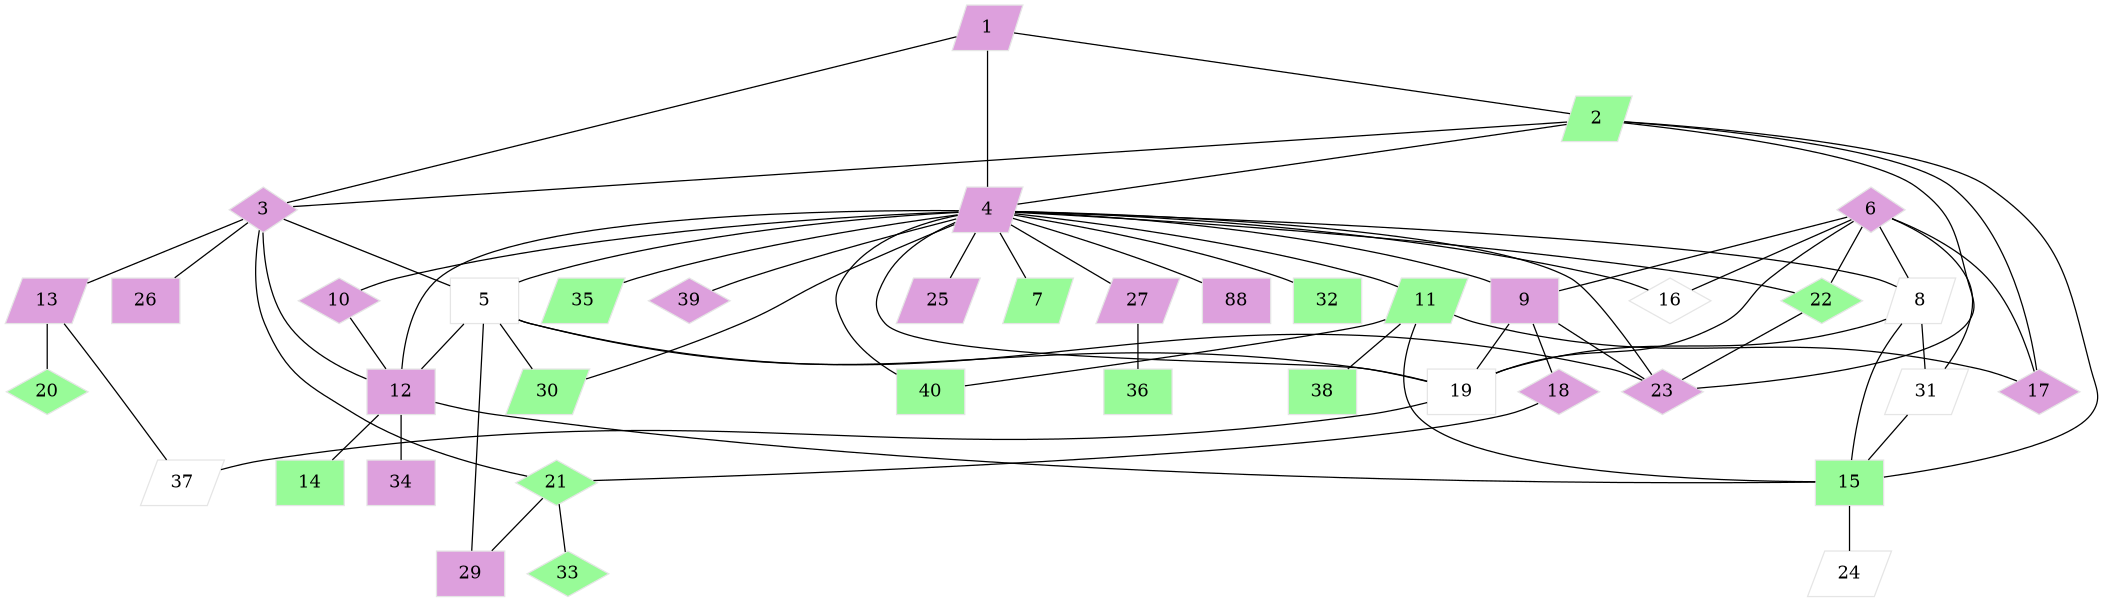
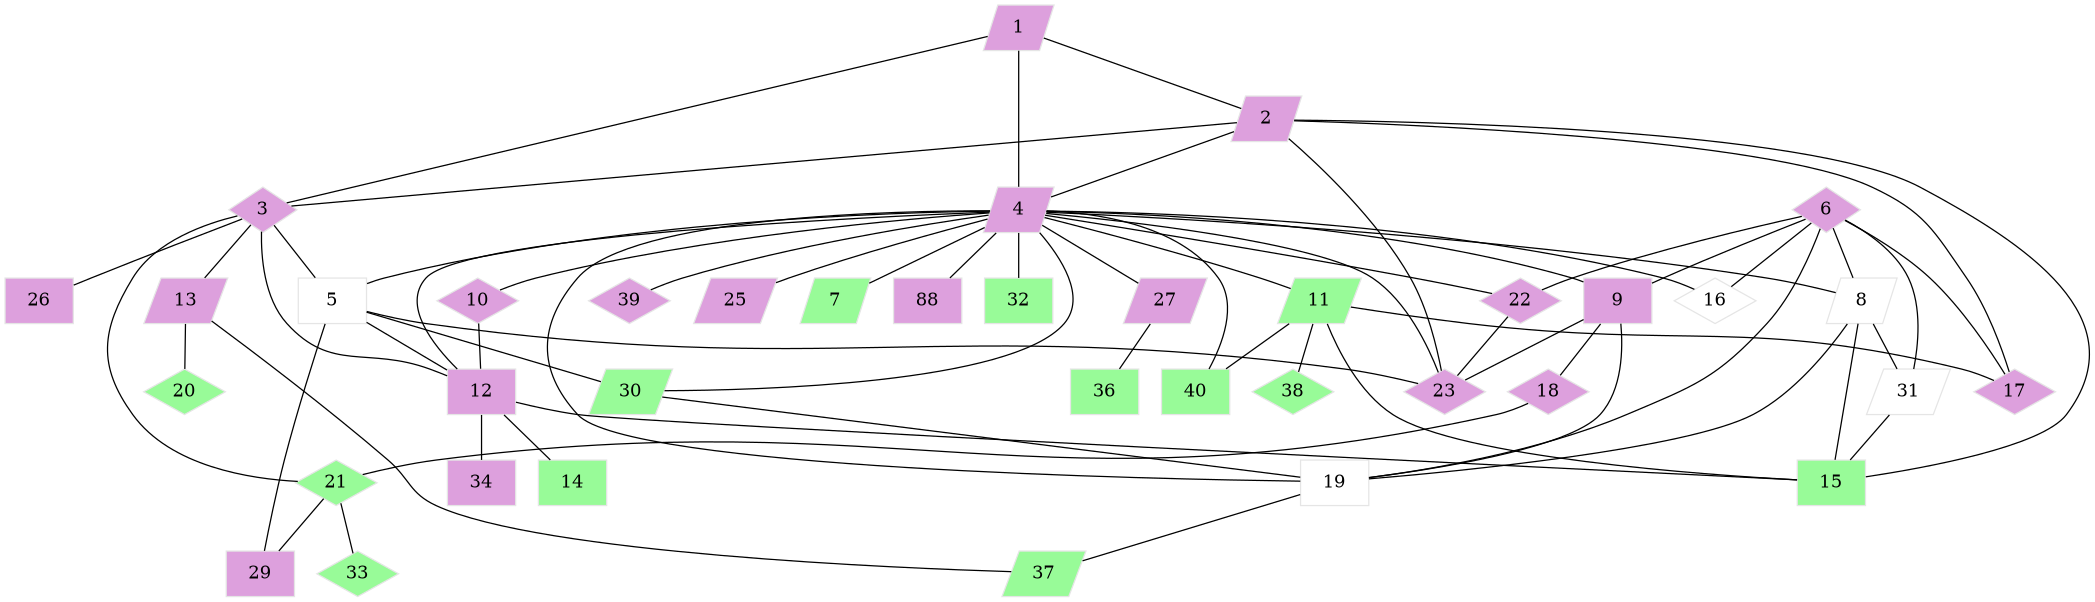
node "2": fillcolor palegreen -> plum
node "35": removed
node "22": fillcolor palegreen -> plum
edge "5" -- "19": now "30" -- "19"
node "38": shape box -> diamond
node "37": fillcolor white -> palegreen
node "24": removed
